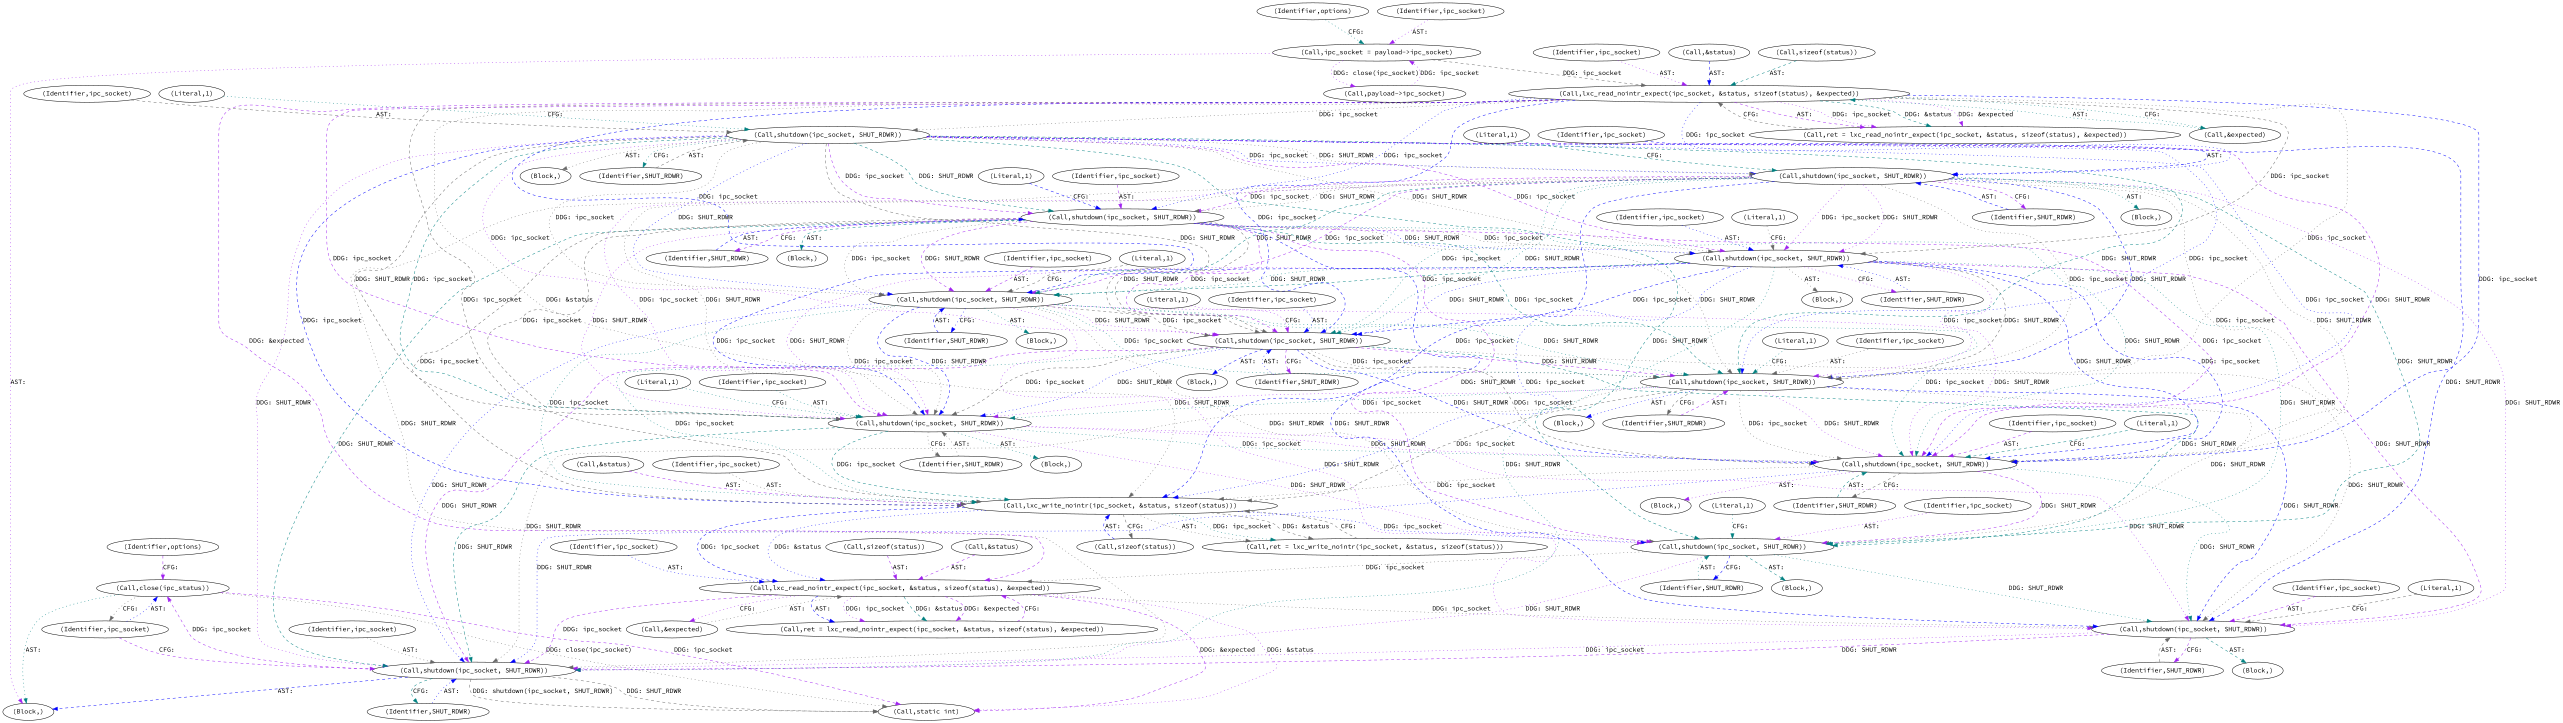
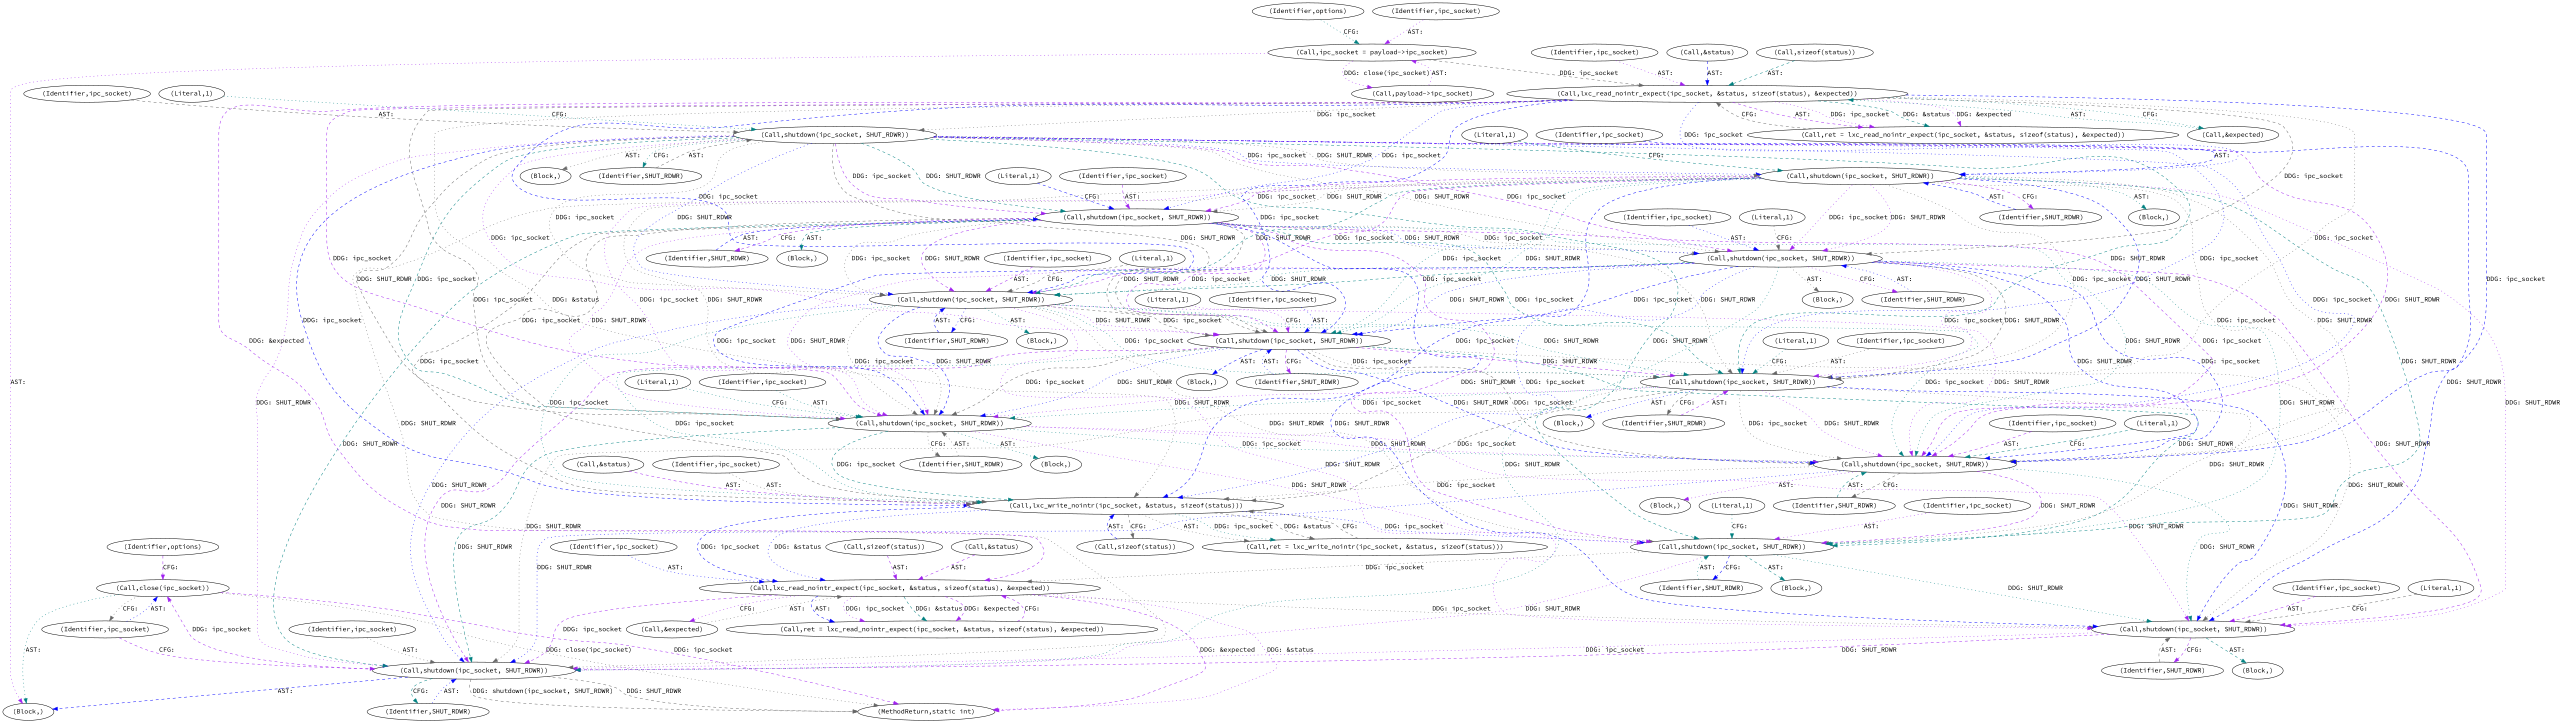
edge "(Call,payload->ipc_socket)" -> "(Call,ipc_socket = payload->ipc_socket)": label "DDG: ipc_socket" -> "AST: "
node "(Call,close(ipc_status))": label "(Call,close(ipc_status))" -> "(Call,close(ipc_socket))"
node "(Call,static int)": label "(Call,static int)" -> "(MethodReturn,static int)"
